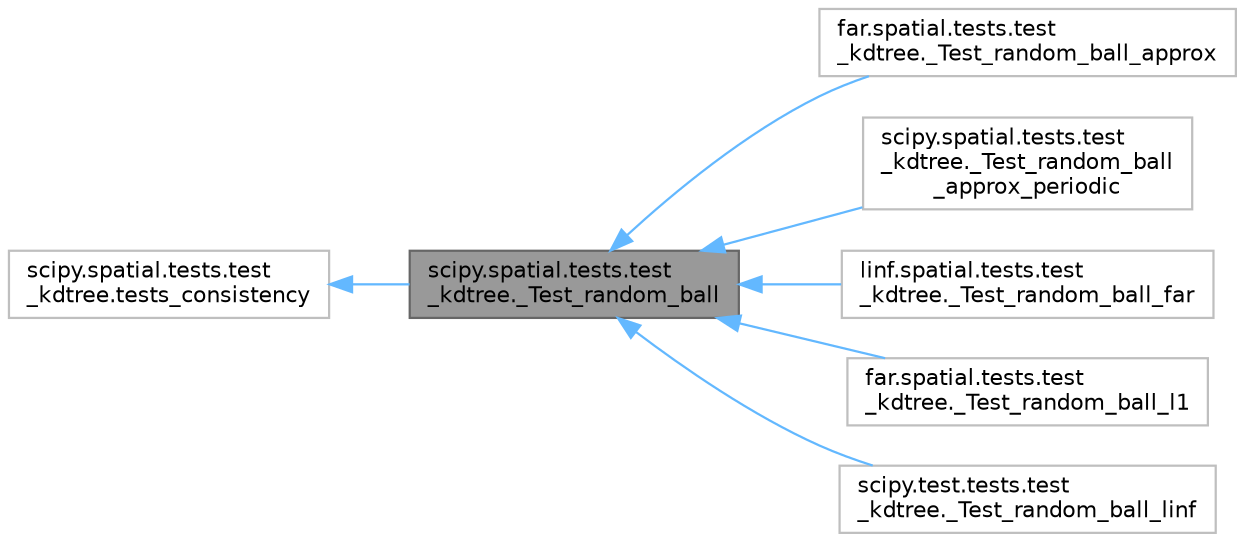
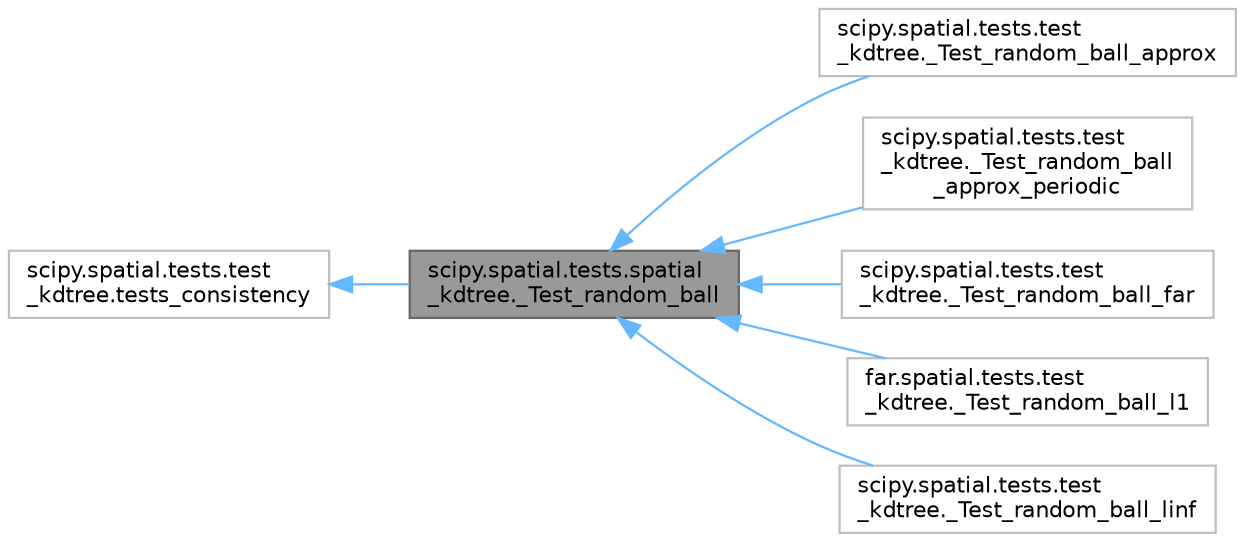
node "far.spatial.tests.test _kdtree._Test_random_ball_approx": label "far.spatial.tests.test _kdtree._Test_random_ball_approx" -> "scipy.spatial.tests.test _kdtree._Test_random_ball_approx"
node "scipy.spatial.tests.test _kdtree._Test_random_ball": label "scipy.spatial.tests.test _kdtree._Test_random_ball" -> "scipy.spatial.tests.spatial _kdtree._Test_random_ball"
node "linf.spatial.tests.test _kdtree._Test_random_ball_far": label "linf.spatial.tests.test _kdtree._Test_random_ball_far" -> "scipy.spatial.tests.test _kdtree._Test_random_ball_far"
node "scipy.test.tests.test _kdtree._Test_random_ball_linf": label "scipy.test.tests.test _kdtree._Test_random_ball_linf" -> "scipy.spatial.tests.test _kdtree._Test_random_ball_linf"
